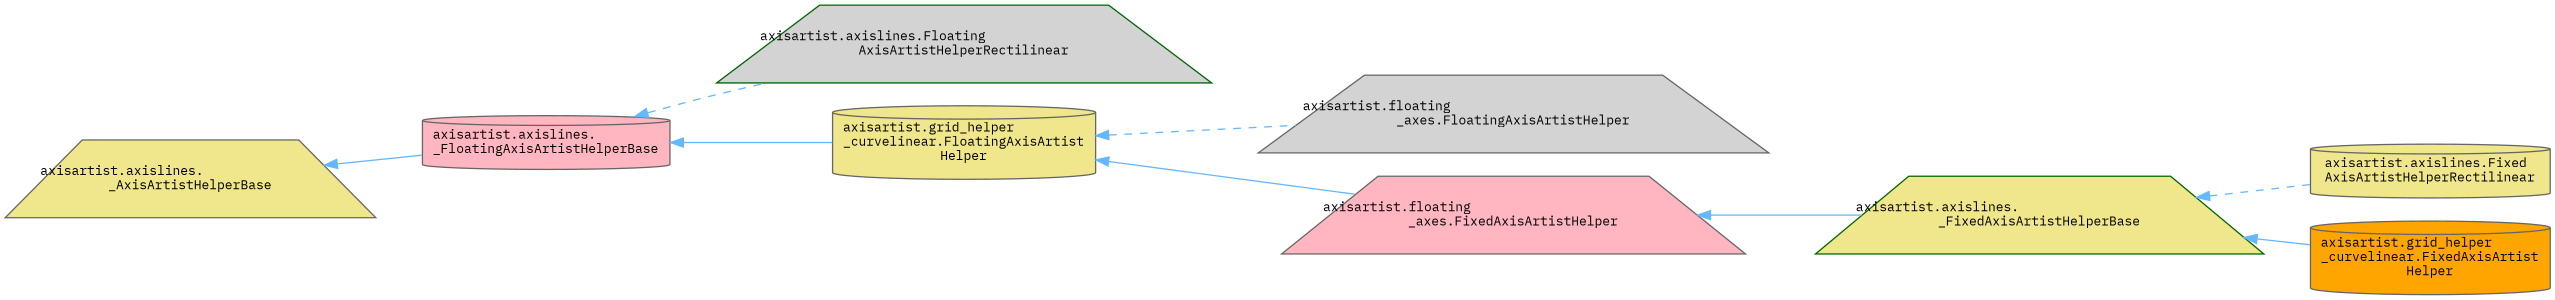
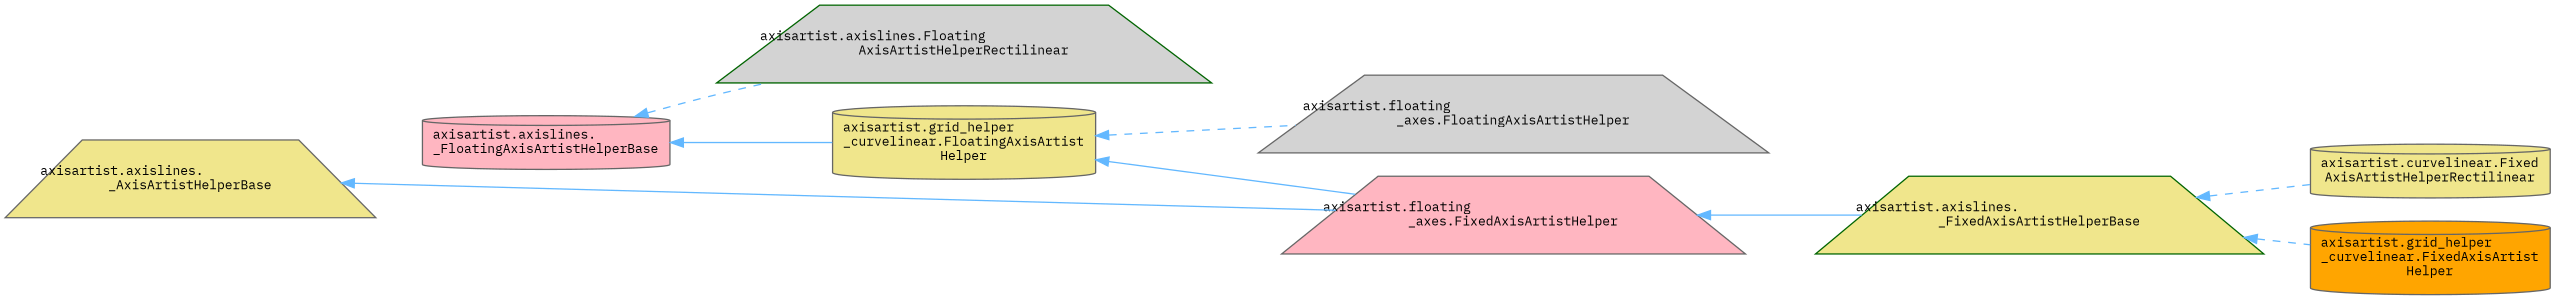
edge "axisartist.axislines. _FloatingAxisArtistHelperBase" -> "axisartist.axislines. _AxisArtistHelperBase": now "axisartist.floating _axes.FixedAxisArtistHelper" -> "axisartist.axislines. _AxisArtistHelperBase"
node "axisartist.axislines.Fixed AxisArtistHelperRectilinear": label "axisartist.axislines.Fixed AxisArtistHelperRectilinear" -> "axisartist.curvelinear.Fixed AxisArtistHelperRectilinear"
edge "axisartist.grid_helper _curvelinear.FixedAxisArtist Helper" -> "axisartist.axislines. _FixedAxisArtistHelperBase": style solid -> dashed
